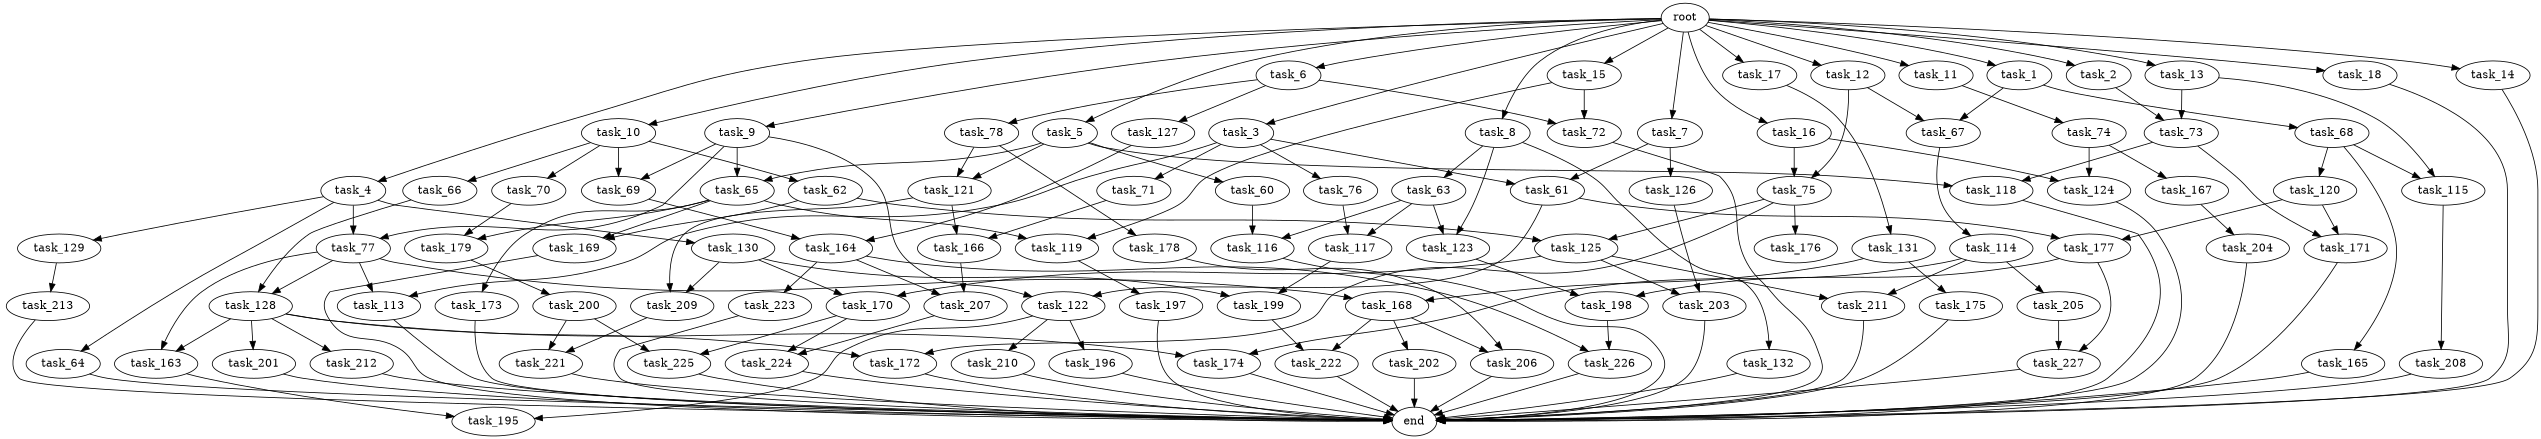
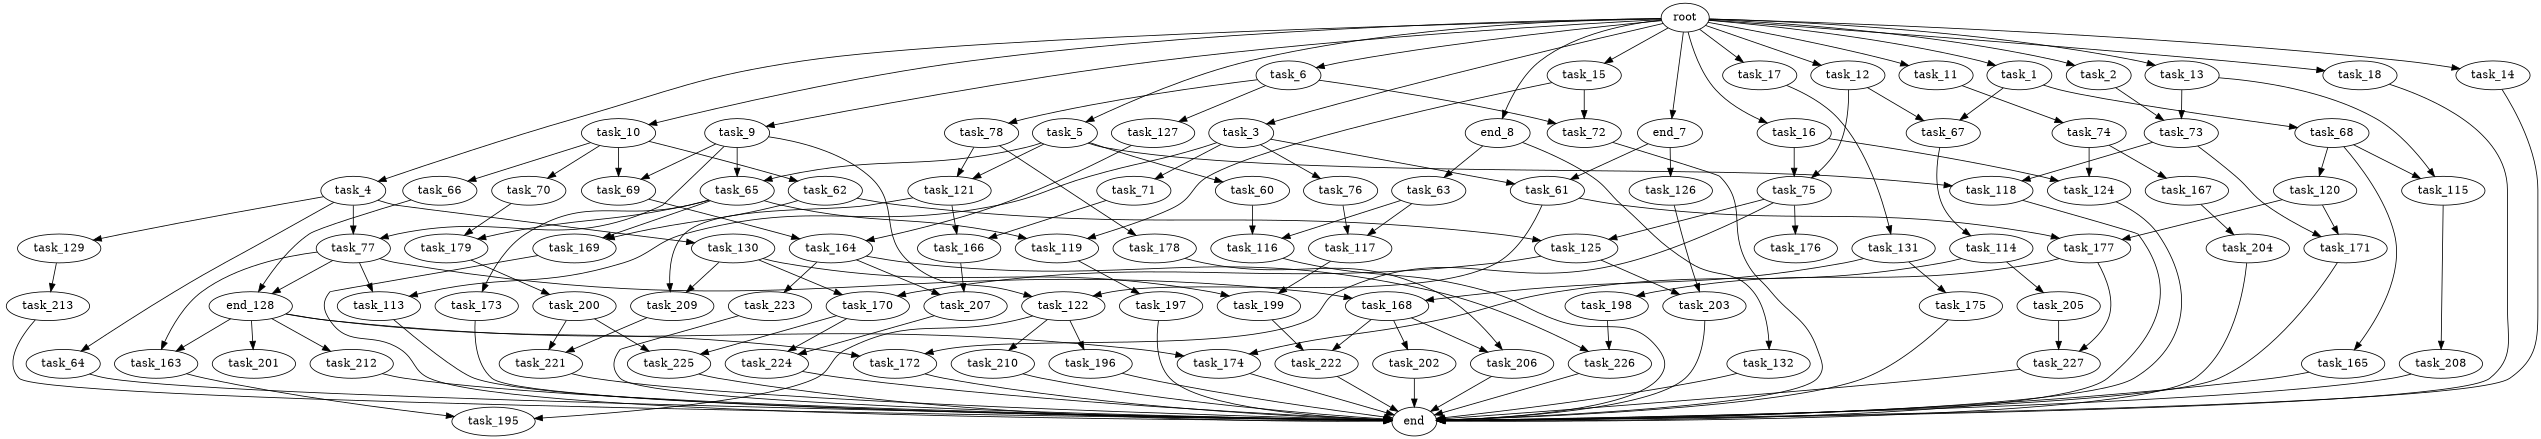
node "task_8": label "task_8" -> "end_8"
node "task_7": label "task_7" -> "end_7"
node "task_123": removed
node "task_128": label "task_128" -> "end_128"
node "task_211": removed
edge "task_201" -> "end": removed
